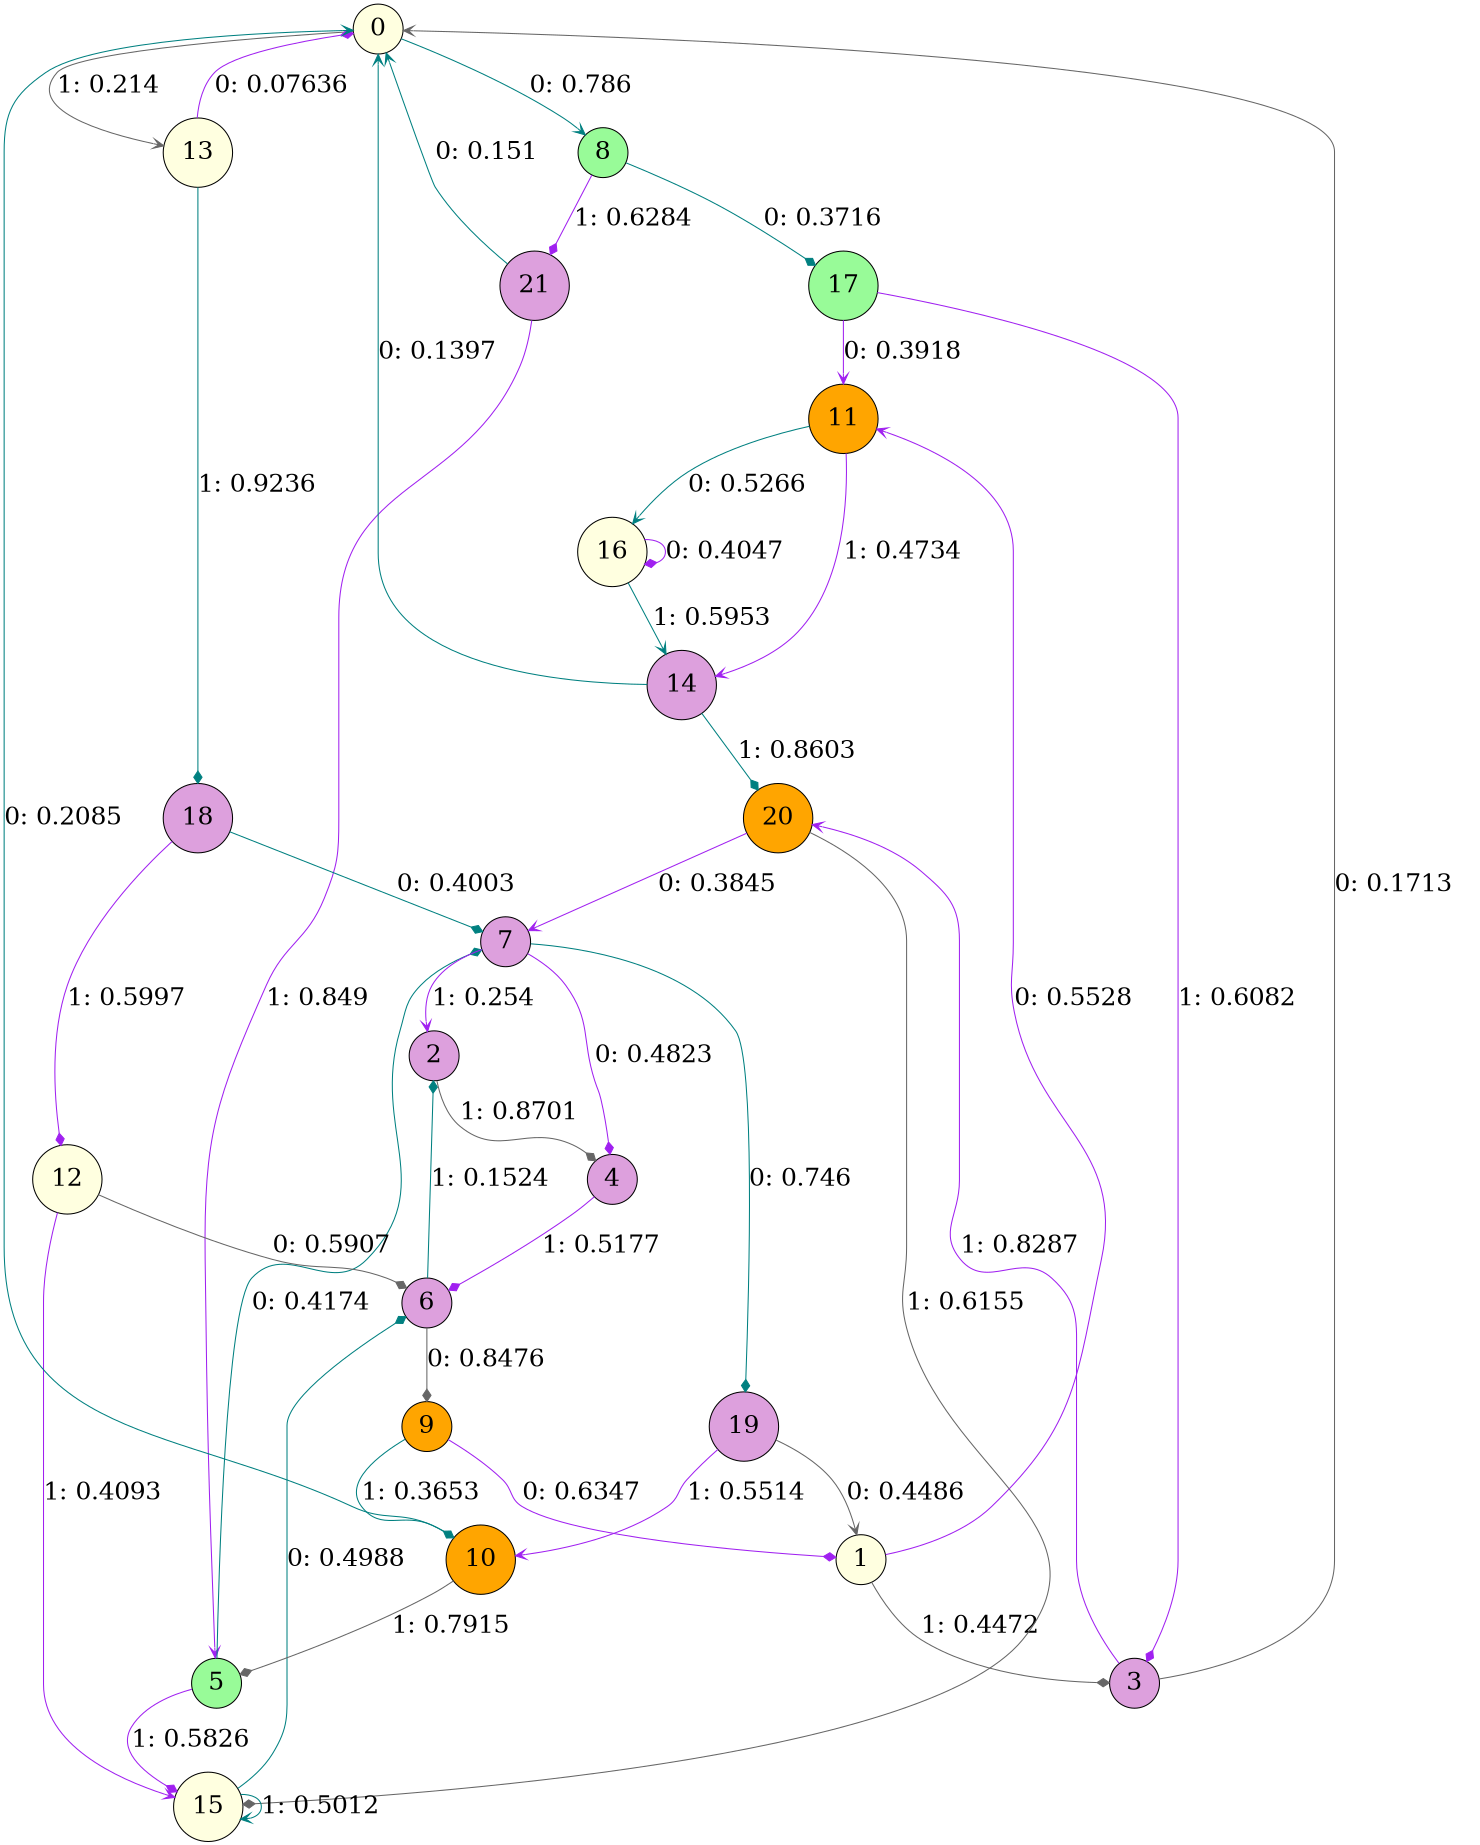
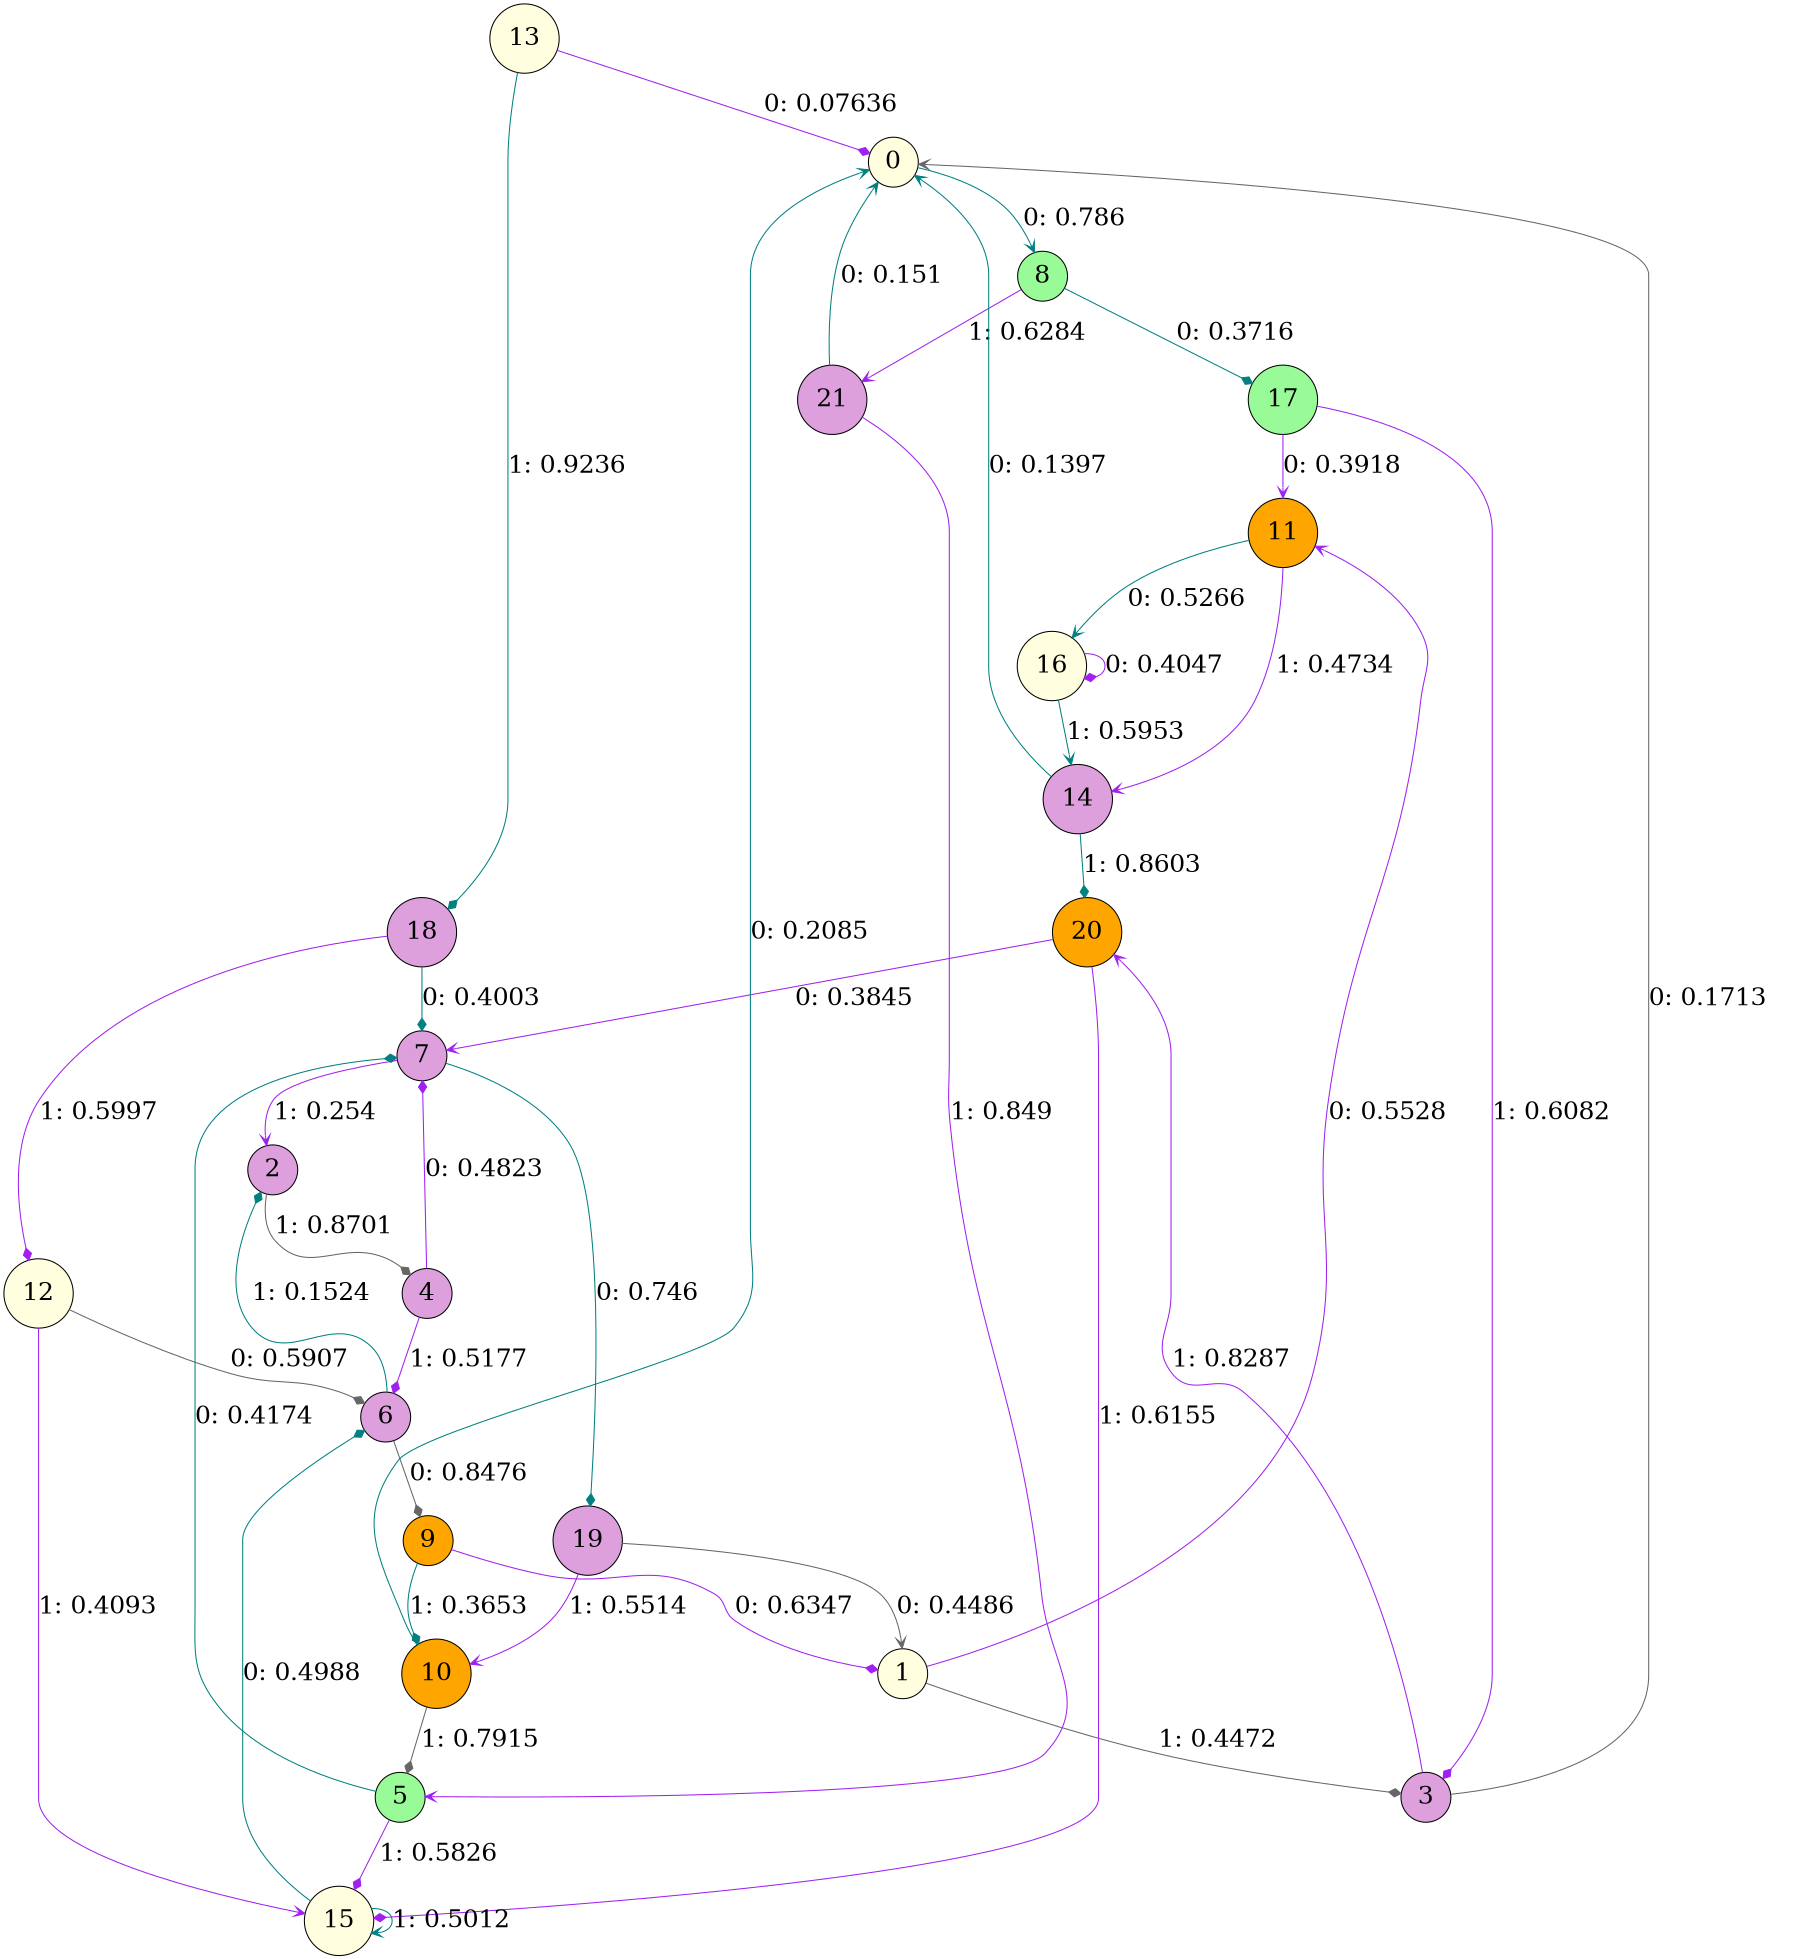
edge "0" -> "13": removed, label "1: 0.214"
edge "8" -> "21": arrowhead diamond -> vee
edge "7" -> "4": reversed
edge "20" -> "15": color gray40 -> purple
